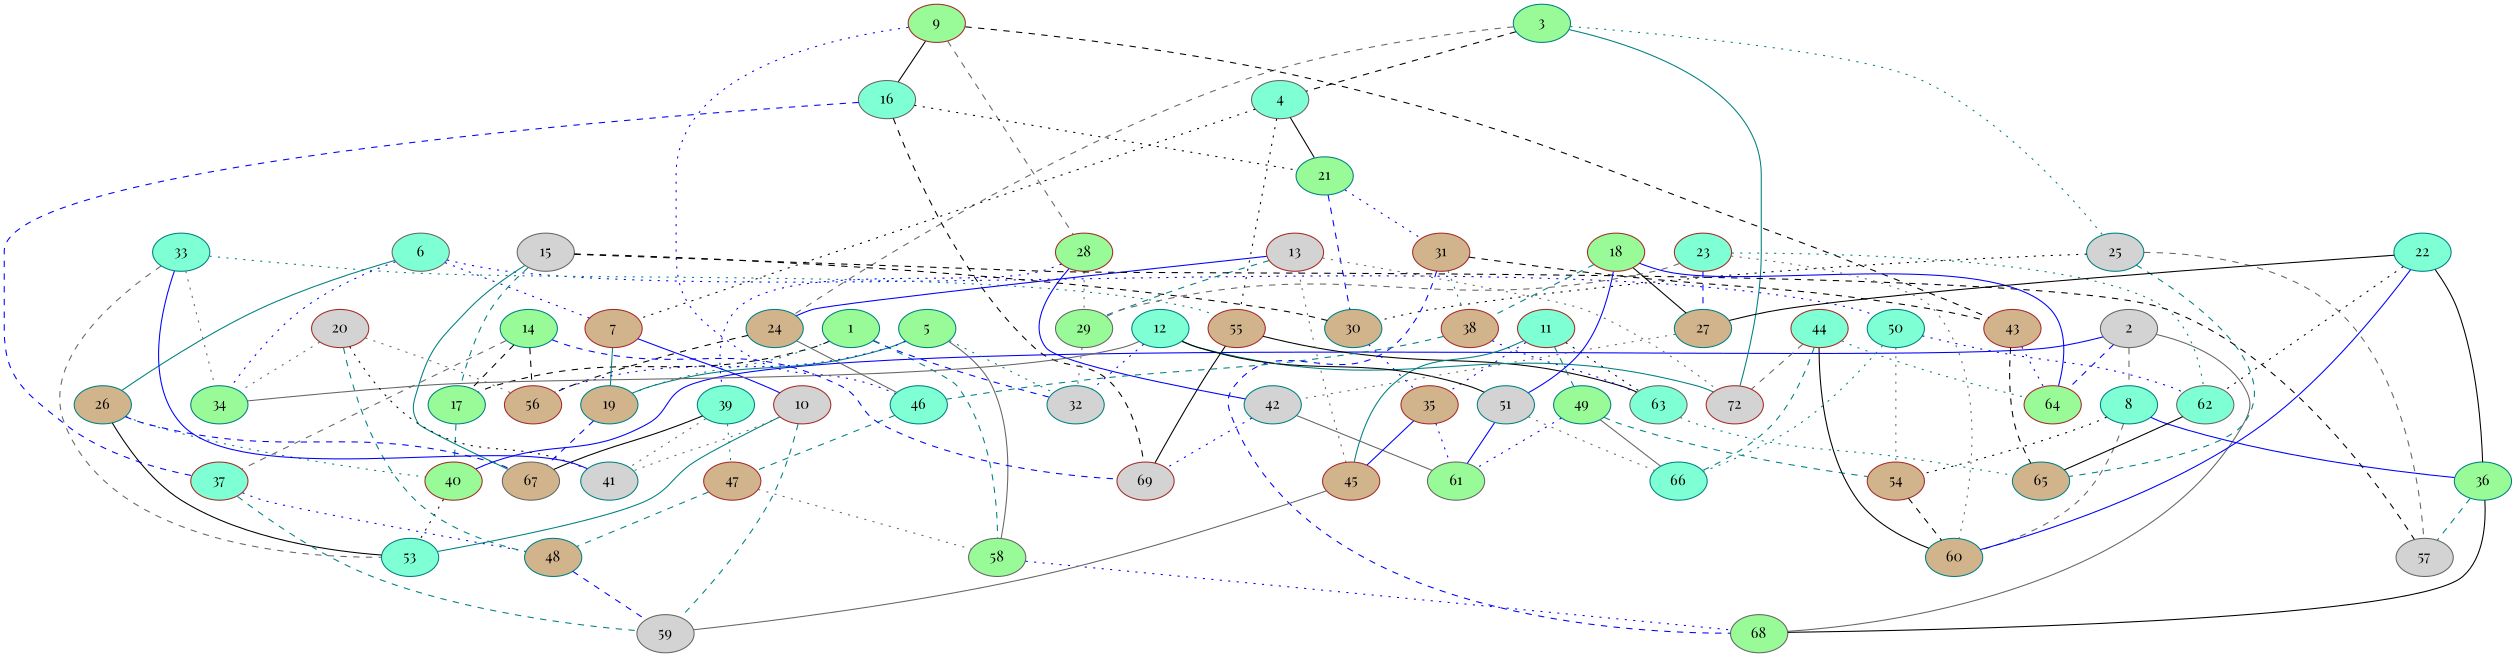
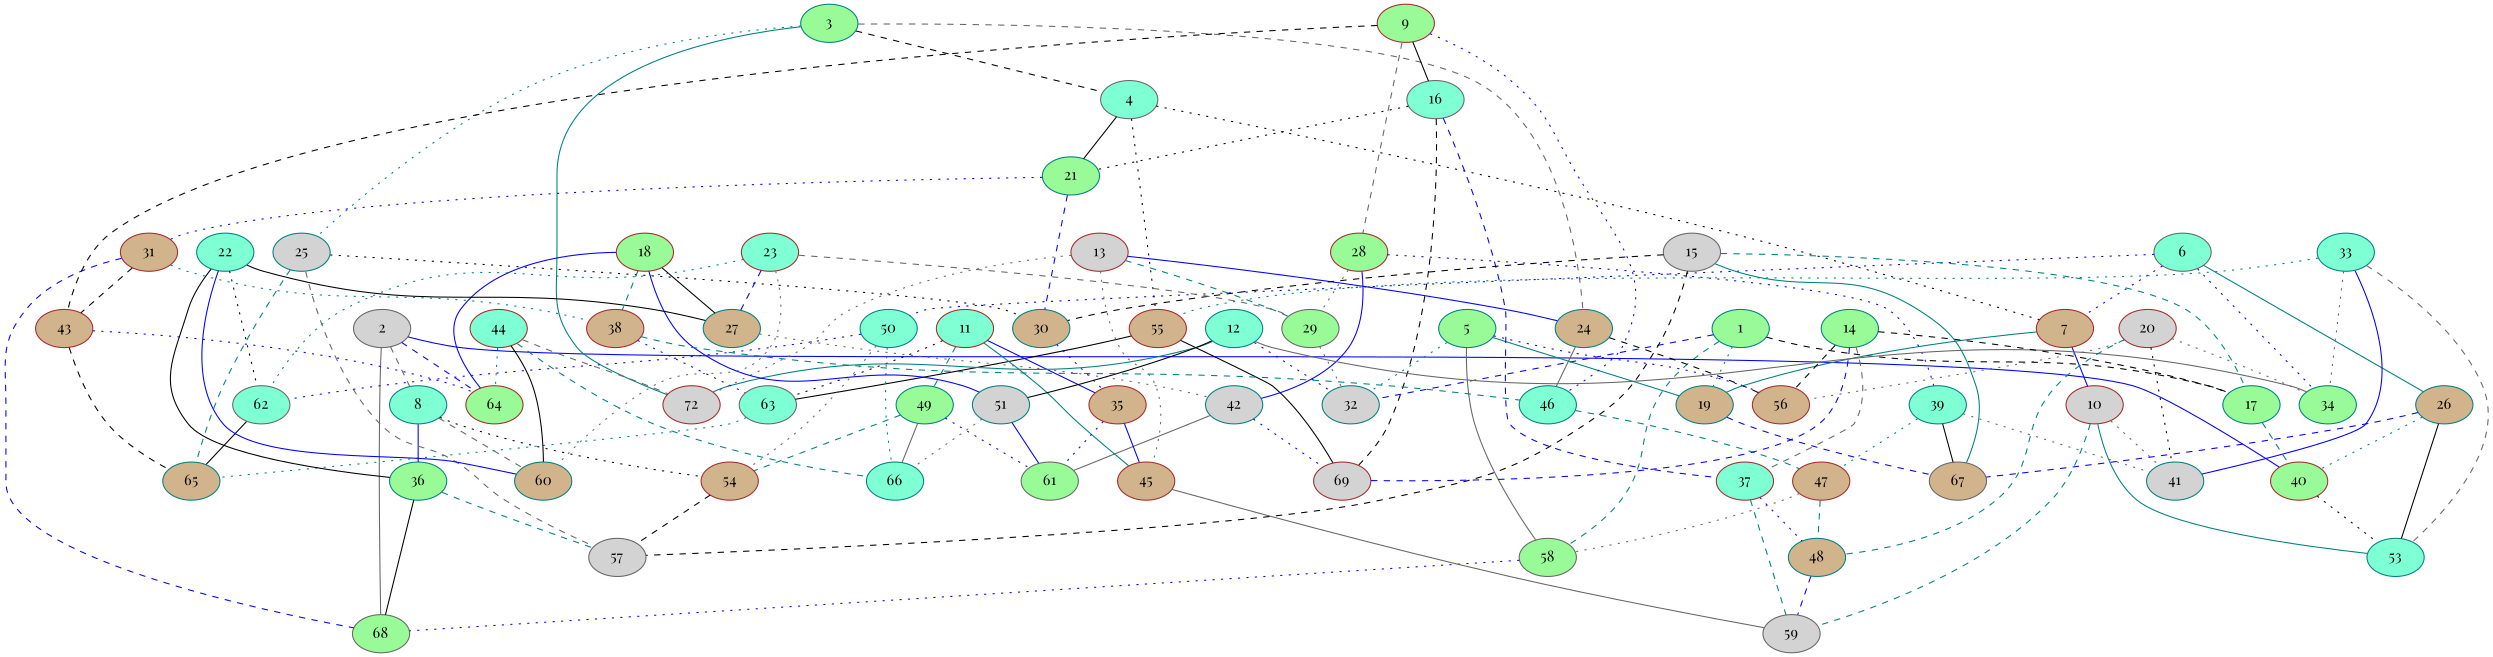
edge "11" -- "35": style dotted -> solid
edge "54" -- "60": now "54" -- "57"
